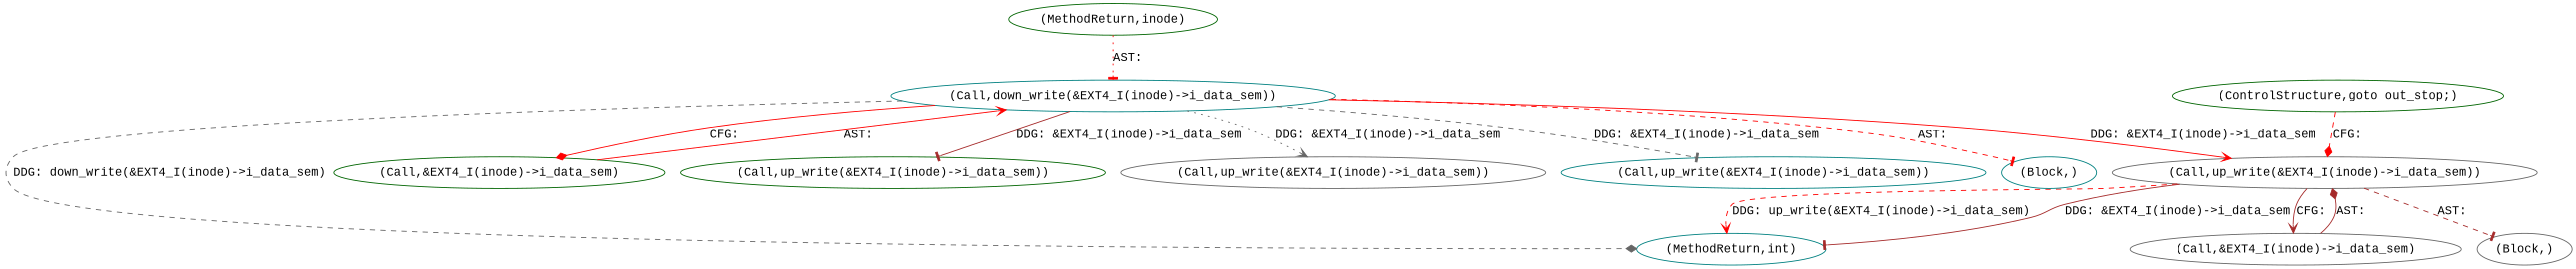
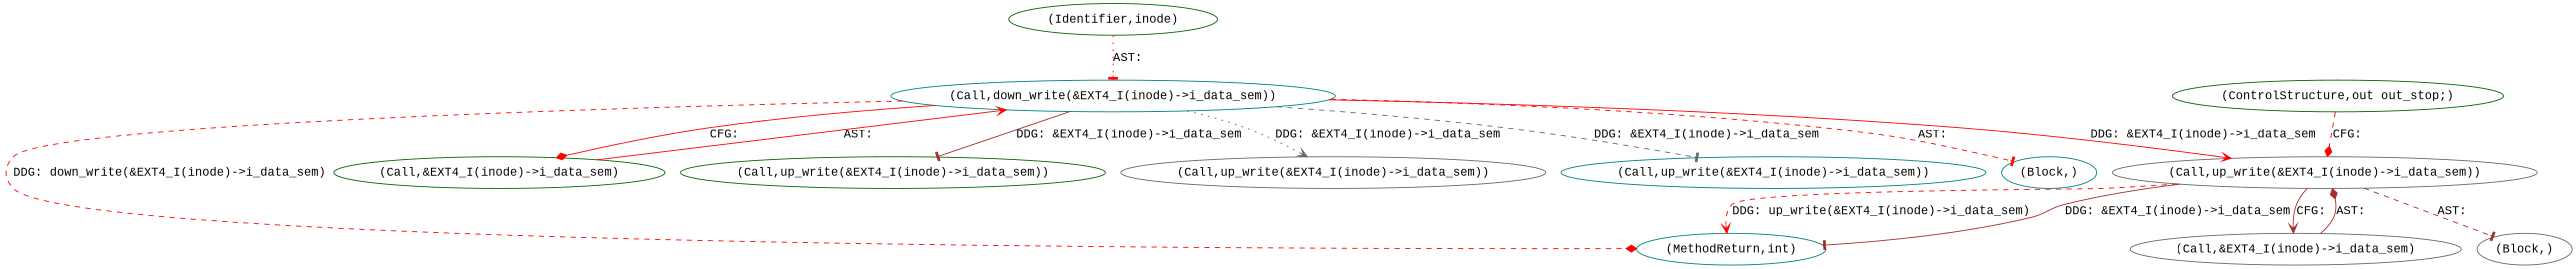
node "(MethodReturn,inode)": label "(MethodReturn,inode)" -> "(Identifier,inode)"
node "(ControlStructure,goto out_stop;)": label "(ControlStructure,goto out_stop;)" -> "(ControlStructure,out out_stop;)"
edge "(Call,down_write(&EXT4_I(inode)->i_data_sem))" -> "(MethodReturn,int)": color gray40 -> red
